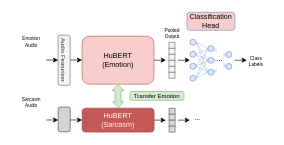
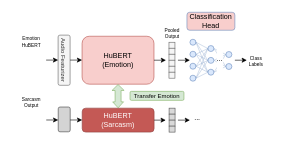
node "Emotion Audio": label "Emotion Audio" -> "Emotion HuBERT"
node "Sarcasm Audio": label "Sarcasm Audio" -> "Sarcasm Output"
